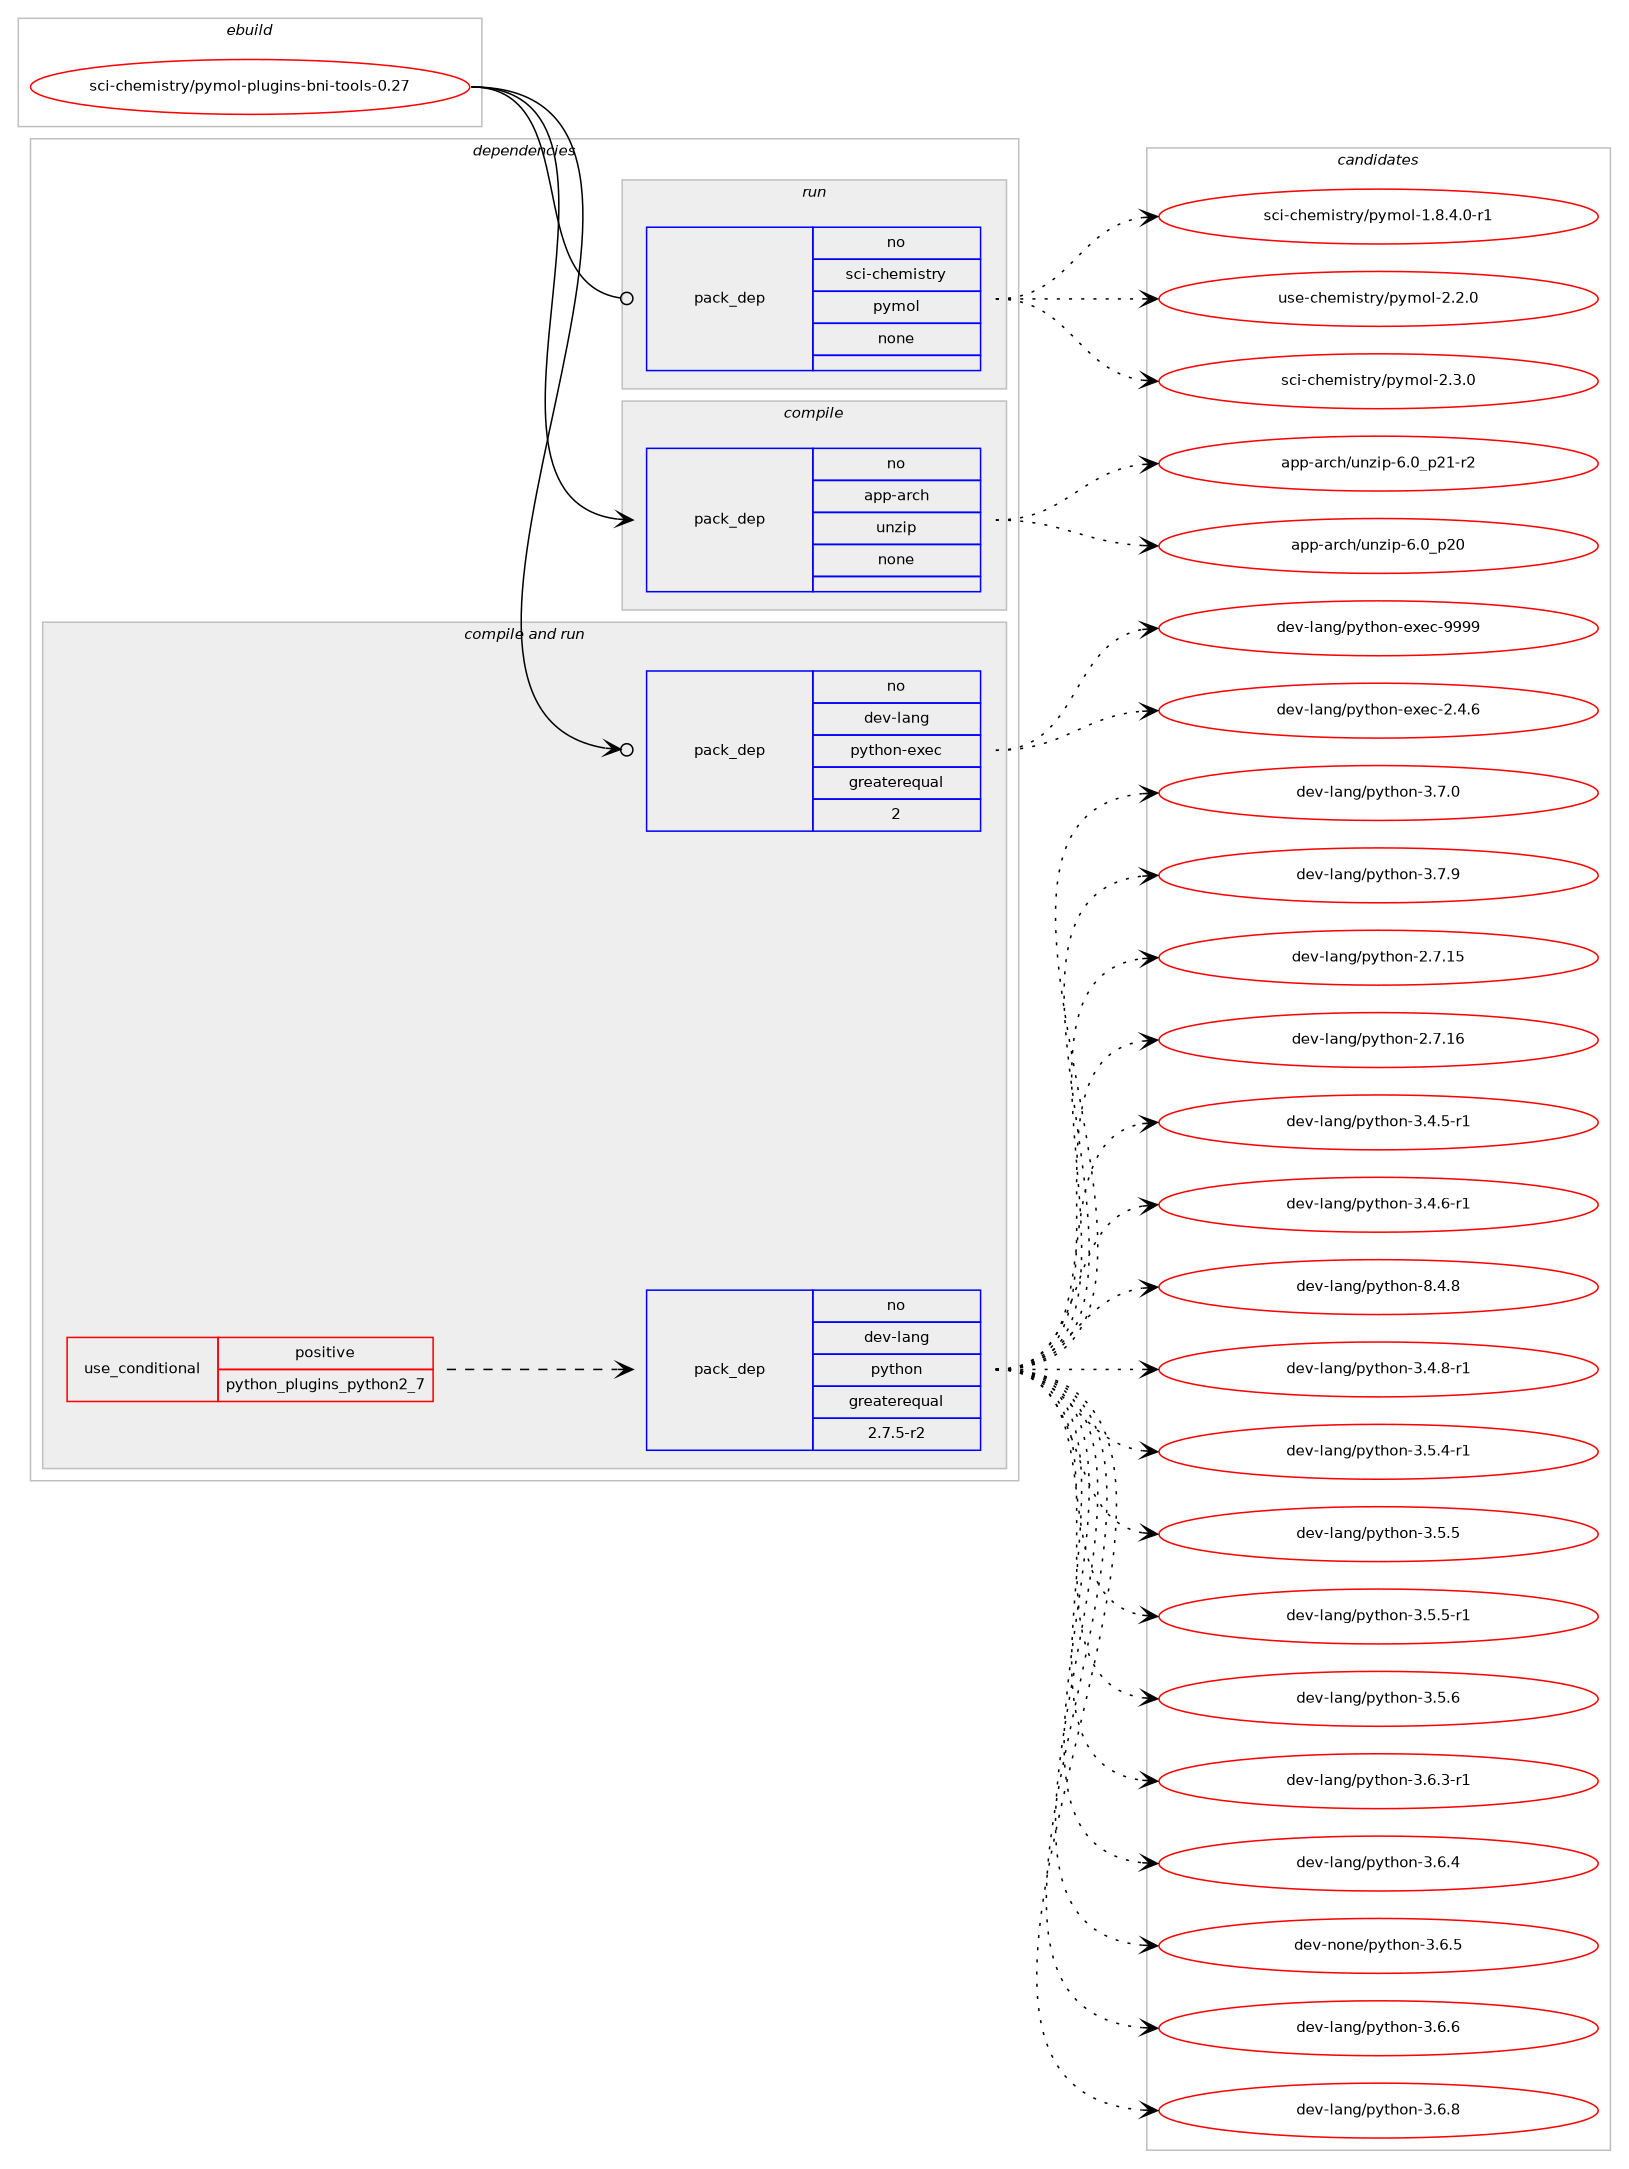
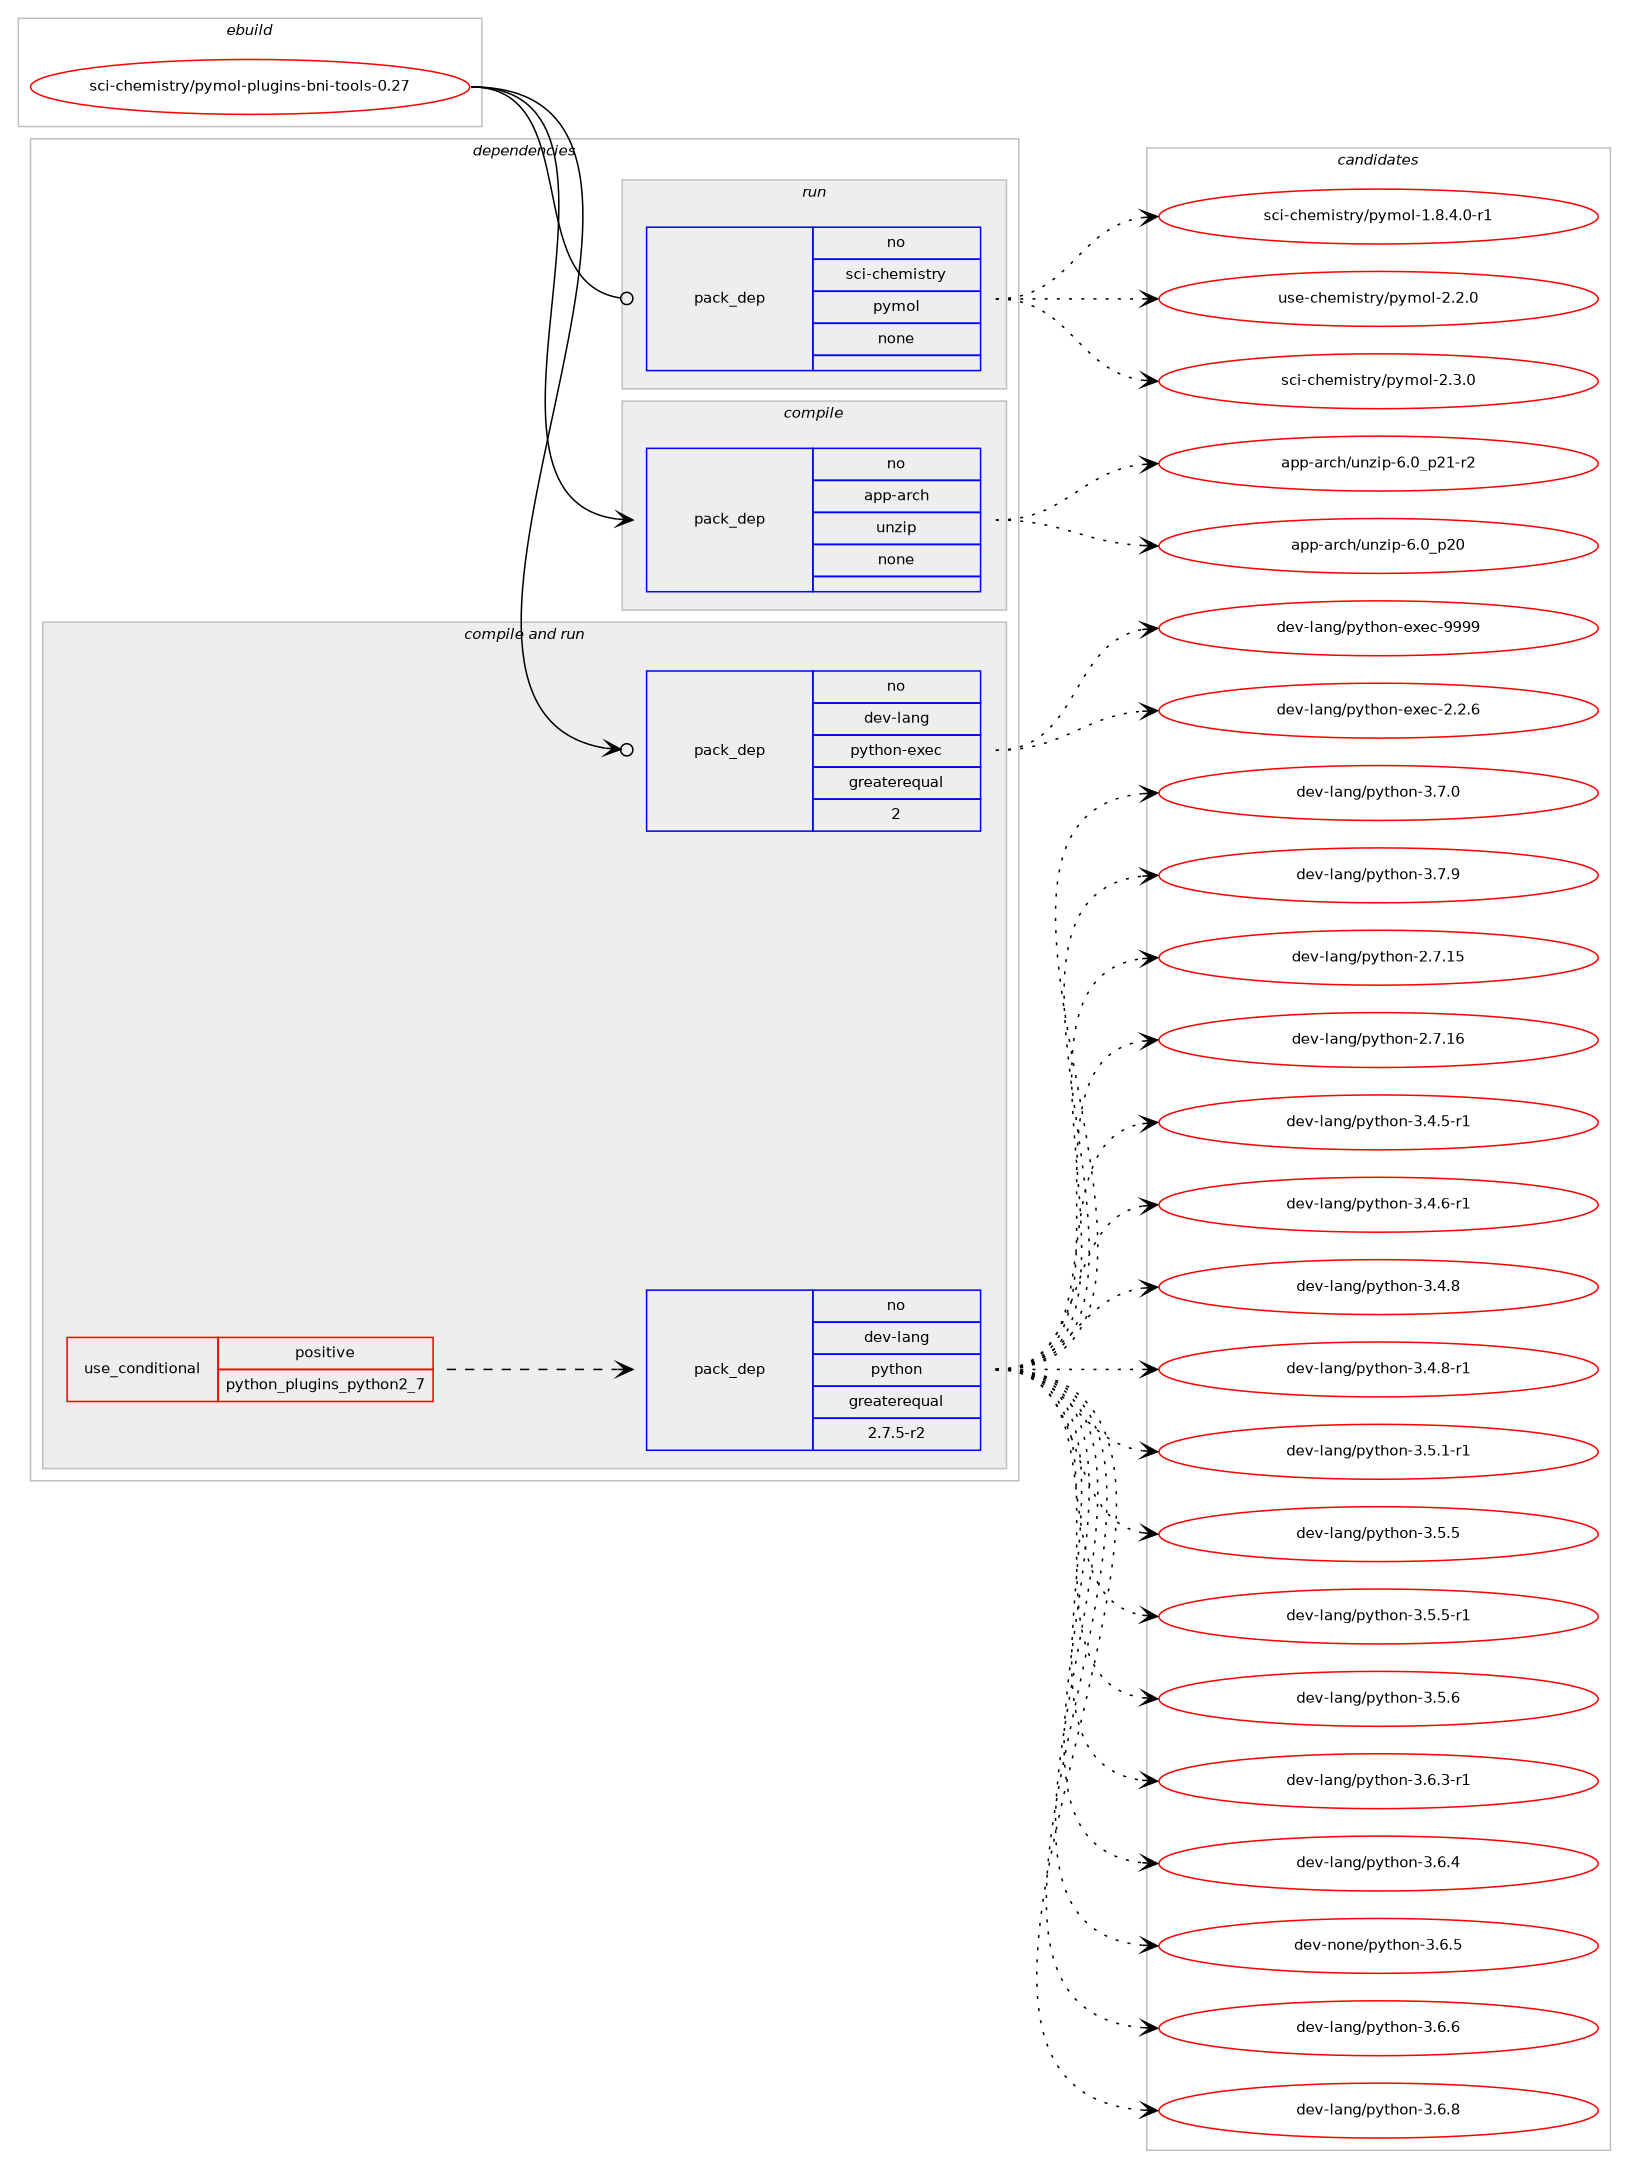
node "dev-lang/python-exec-2.4.6": label "dev-lang/python-exec-2.4.6" -> "dev-lang/python-exec-2.2.6"
node "dev-lang/python-8.4.8": label "dev-lang/python-8.4.8" -> "dev-lang/python-3.4.8"
node "dev-lang/python-3.5.4-r1": label "dev-lang/python-3.5.4-r1" -> "dev-lang/python-3.5.1-r1"
